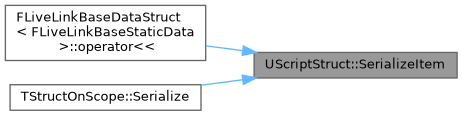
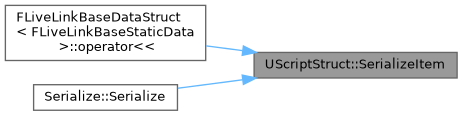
node "TStructOnScope::Serialize": label "TStructOnScope::Serialize" -> "Serialize::Serialize"
